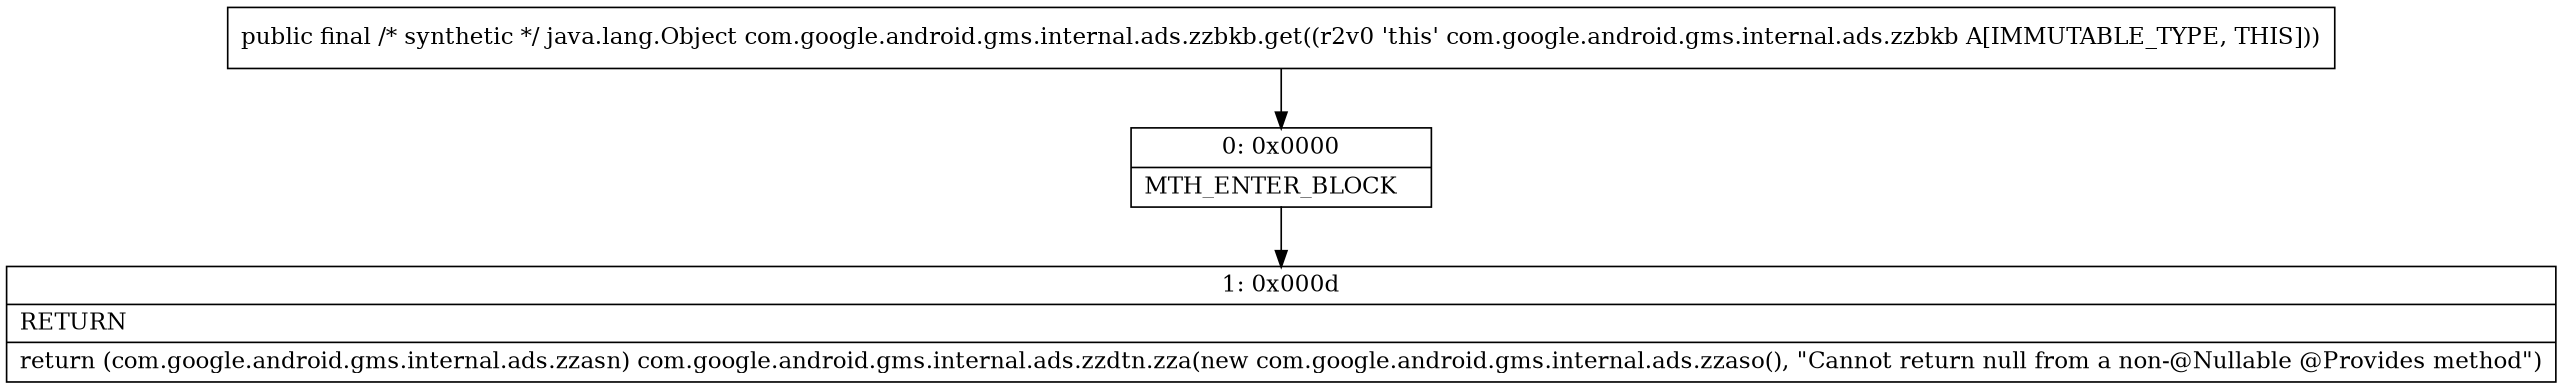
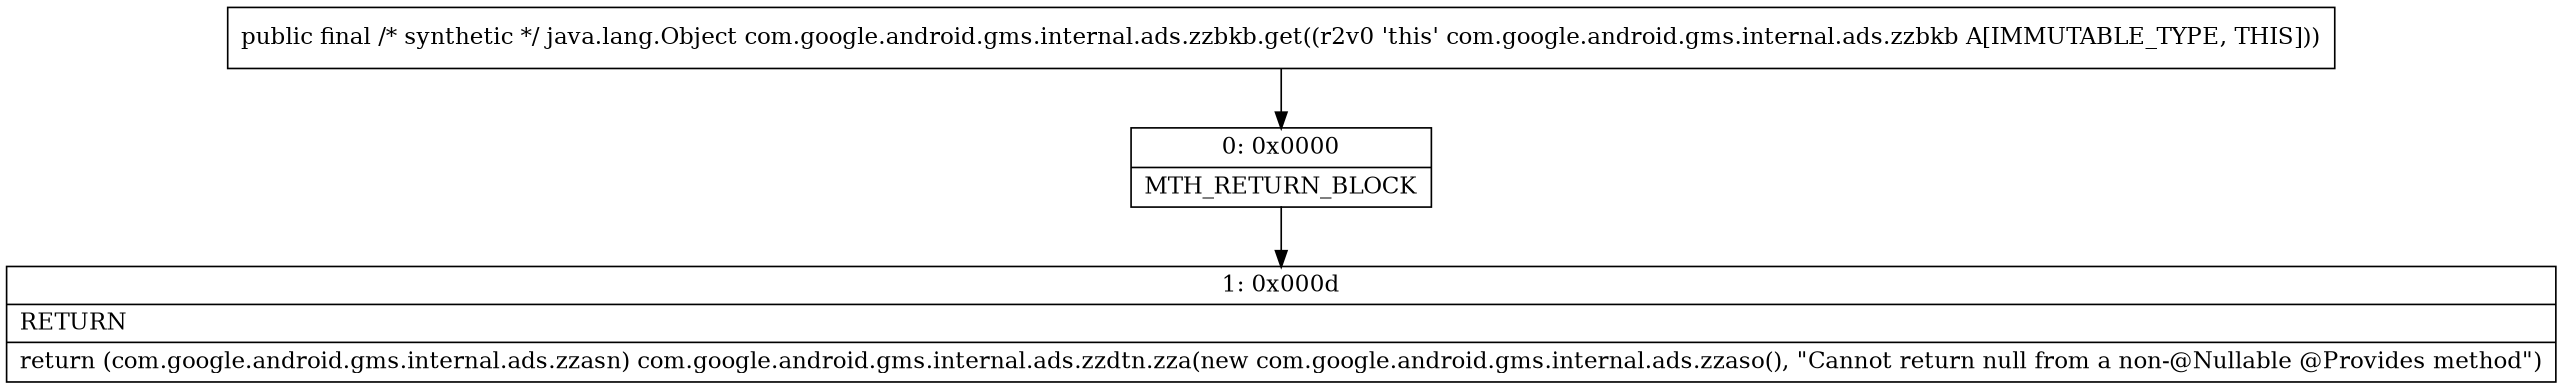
node "0: 0x0000": text "MTH_ENTER_BLOCK" -> "MTH_RETURN_BLOCK"
